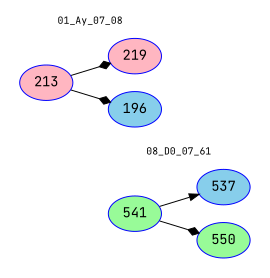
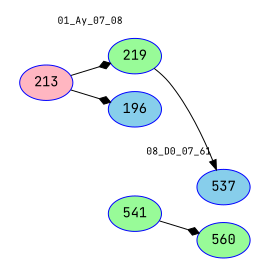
node "219": fillcolor lightpink -> palegreen
edge "541" -> "537": now "219" -> "537"
node "550": label "550" -> "560"
